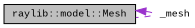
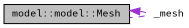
node "raylib::model::Mesh": label "raylib::model::Mesh" -> "model::model::Mesh"
